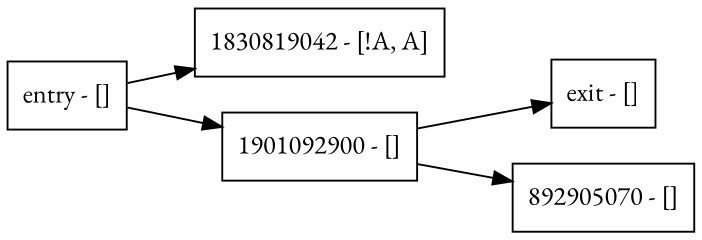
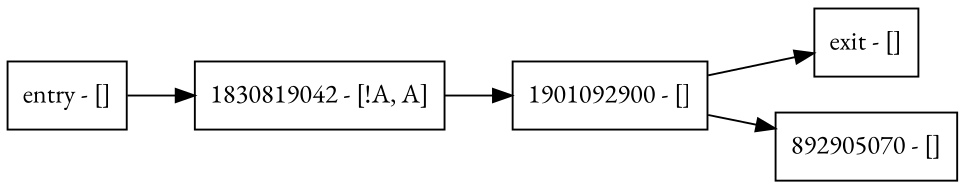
edge "entry - []" -> "1901092900 - []": now "1830819042 - [!A, A]" -> "1901092900 - []"
